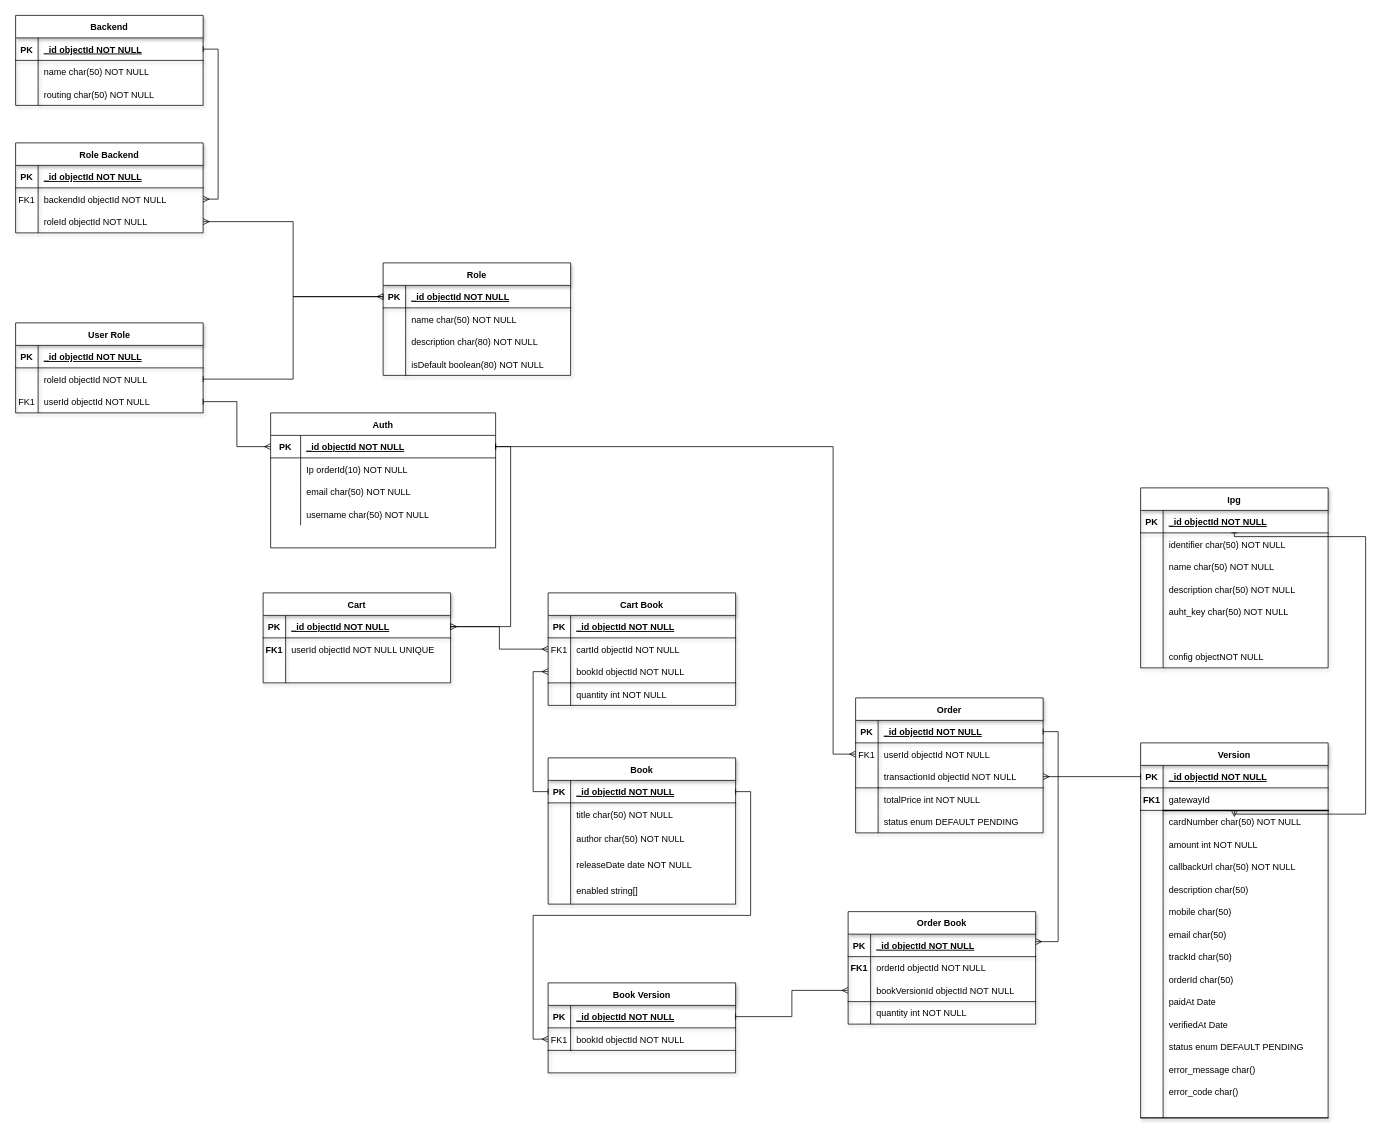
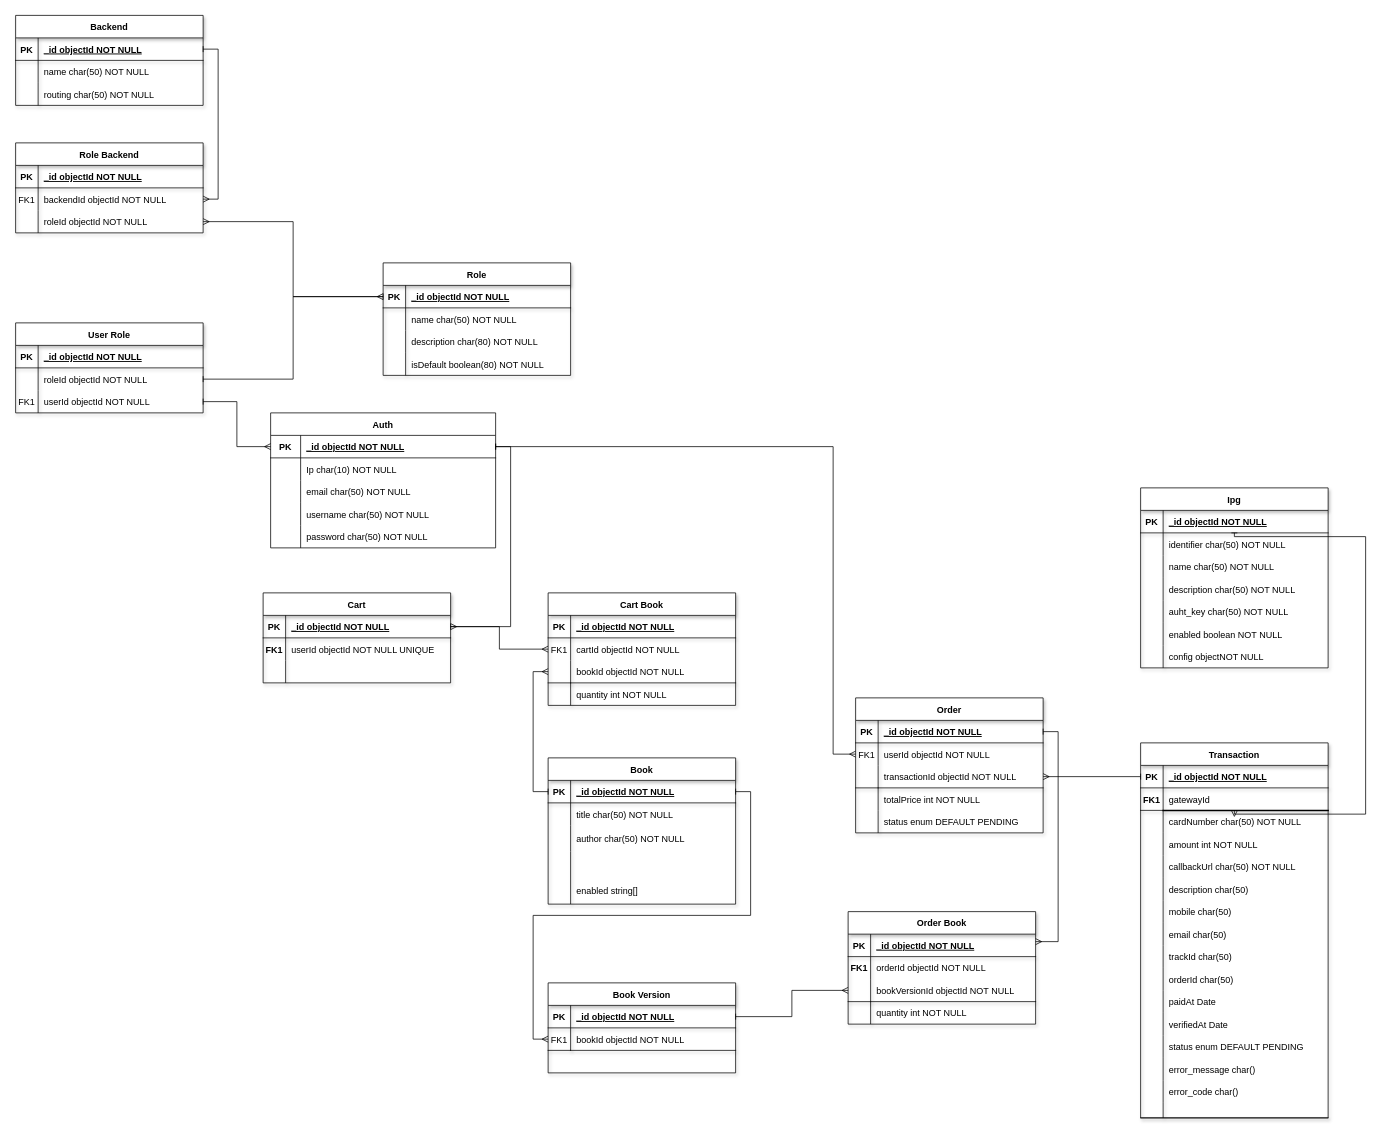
node "Ip orderId(10) NOT NULL": label "Ip orderId(10) NOT NULL" -> "Ip char(10) NOT NULL"
node "password char(50) NOT NULL": added
node "enabled boolean NOT NULL": added
node "Version": label "Version" -> "Transaction"
node "releaseDate date NOT NULL": removed
